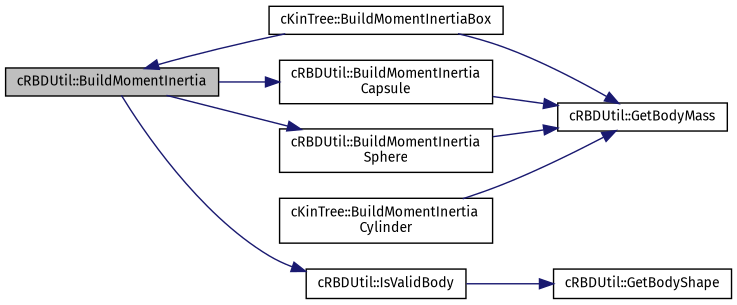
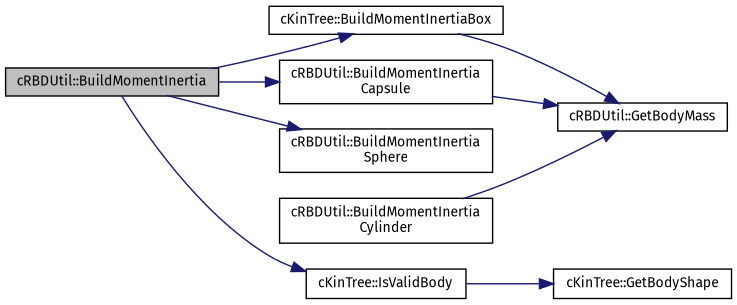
edge "cKinTree::BuildMomentInertiaBox" -> "cRBDUtil::BuildMomentInertia": reversed
edge "cRBDUtil::BuildMomentInertia Sphere" -> "cRBDUtil::GetBodyMass": removed
node "cKinTree::BuildMomentInertia Cylinder": label "cKinTree::BuildMomentInertia Cylinder" -> "cRBDUtil::BuildMomentInertia Cylinder"
node "cRBDUtil::IsValidBody": label "cRBDUtil::IsValidBody" -> "cKinTree::IsValidBody"
node "cRBDUtil::GetBodyShape": label "cRBDUtil::GetBodyShape" -> "cKinTree::GetBodyShape"
